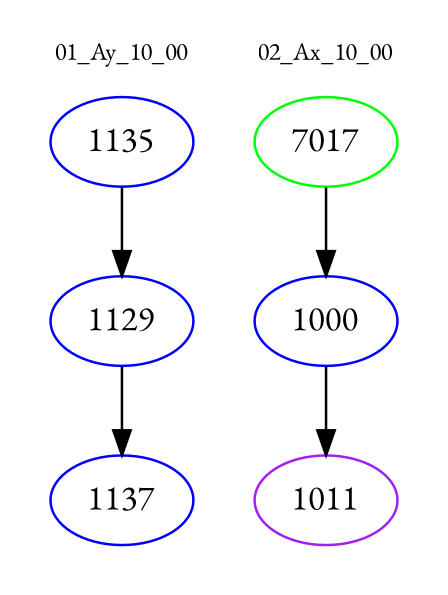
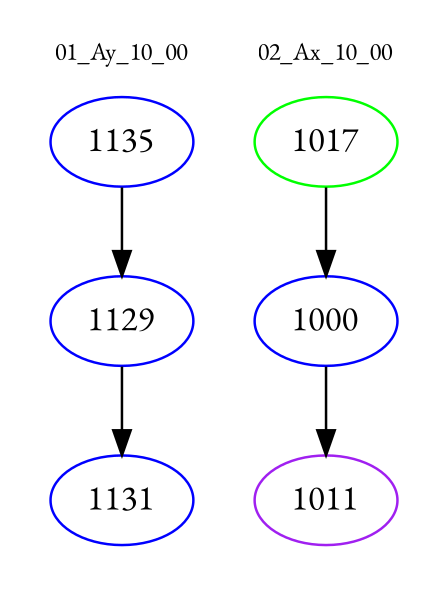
node "7017": label "7017" -> "1017"
node "1137": label "1137" -> "1131"
